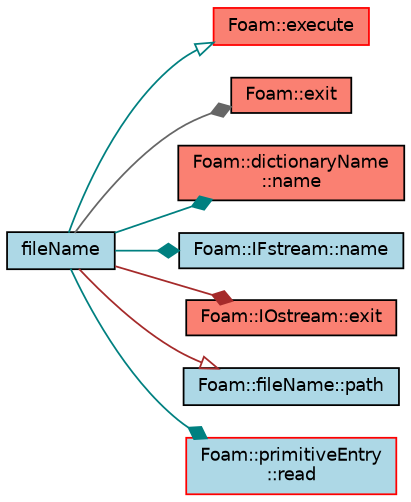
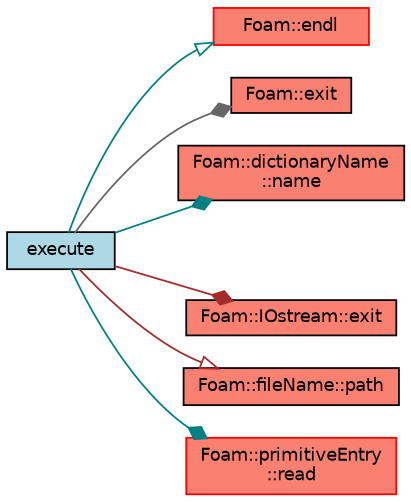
node "Foam::execute": label "Foam::execute" -> "Foam::endl"
node "fileName": label "fileName" -> "execute"
node "Foam::IFstream::name": removed
node "Foam::fileName::path": fillcolor lightblue -> salmon
node "Foam::primitiveEntry ::read": fillcolor lightblue -> salmon
